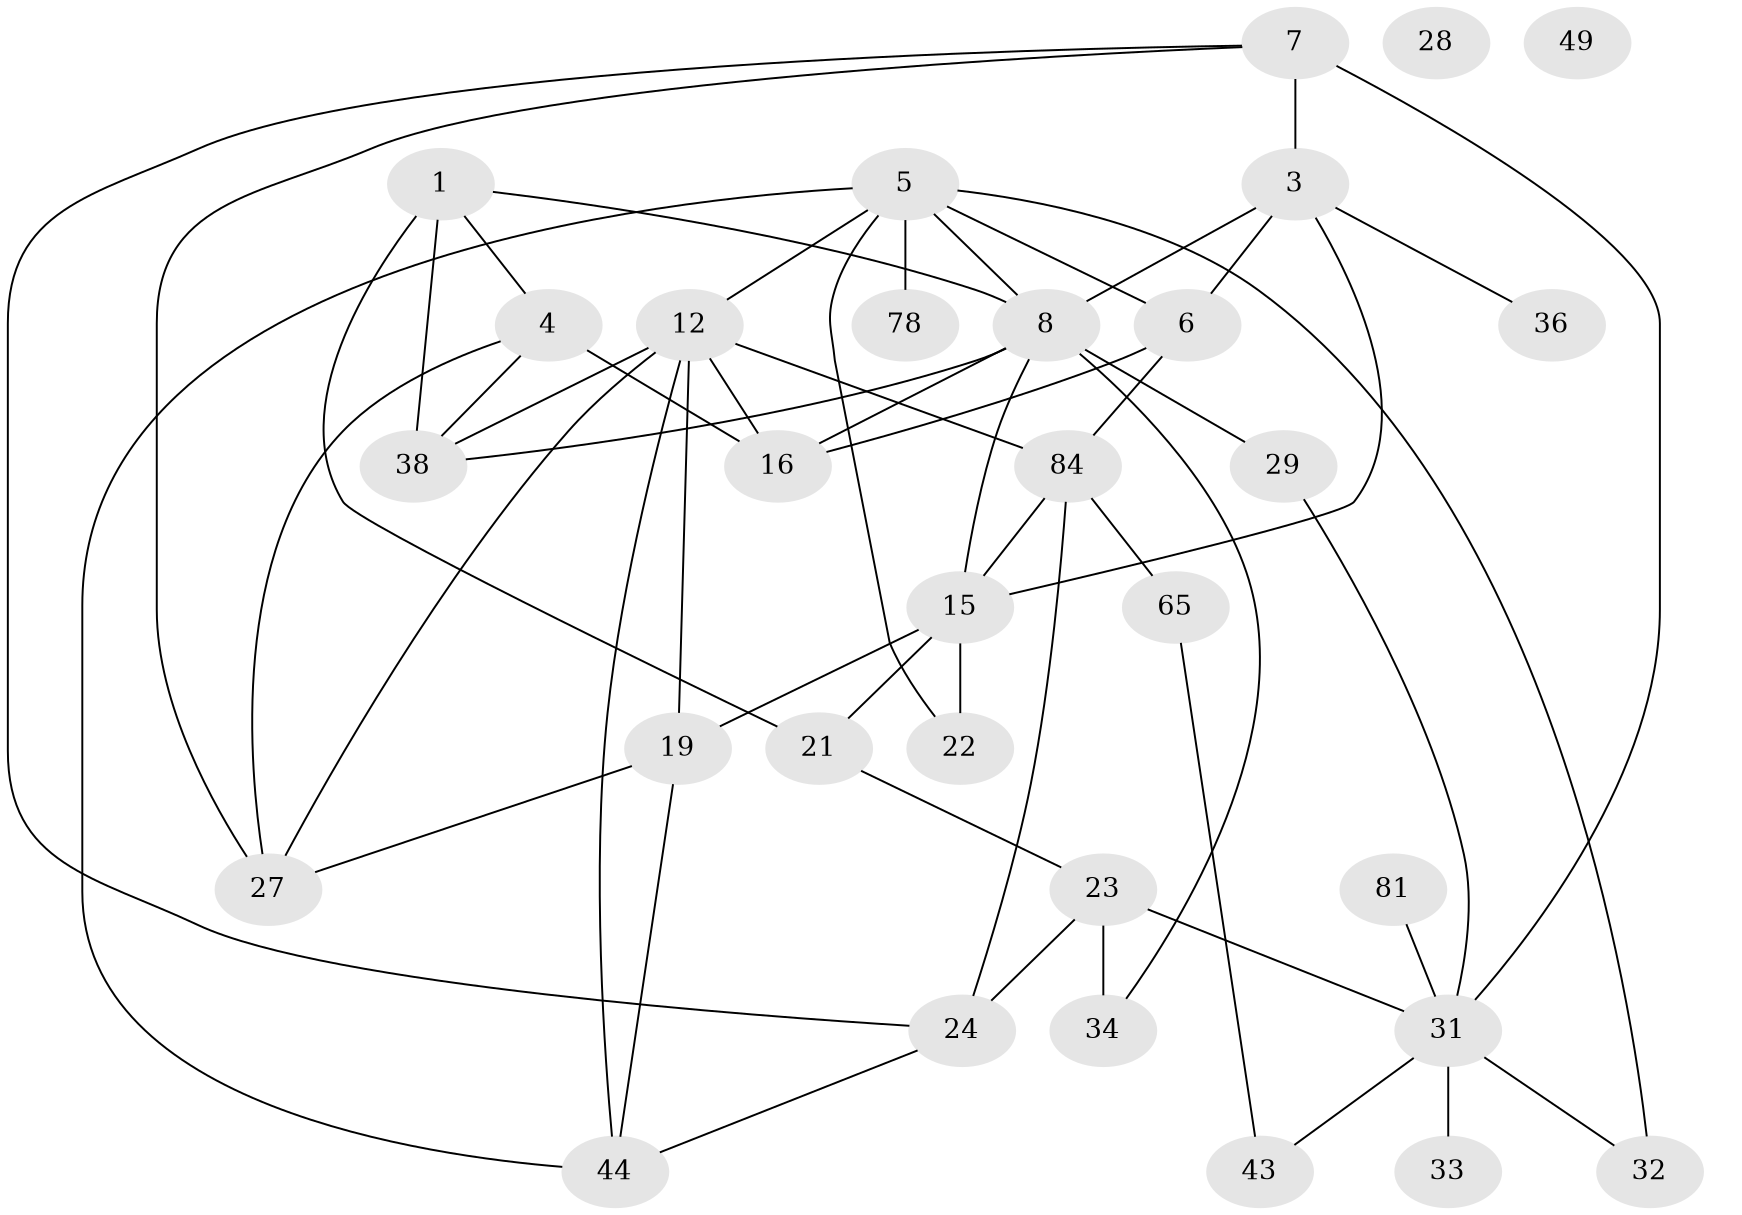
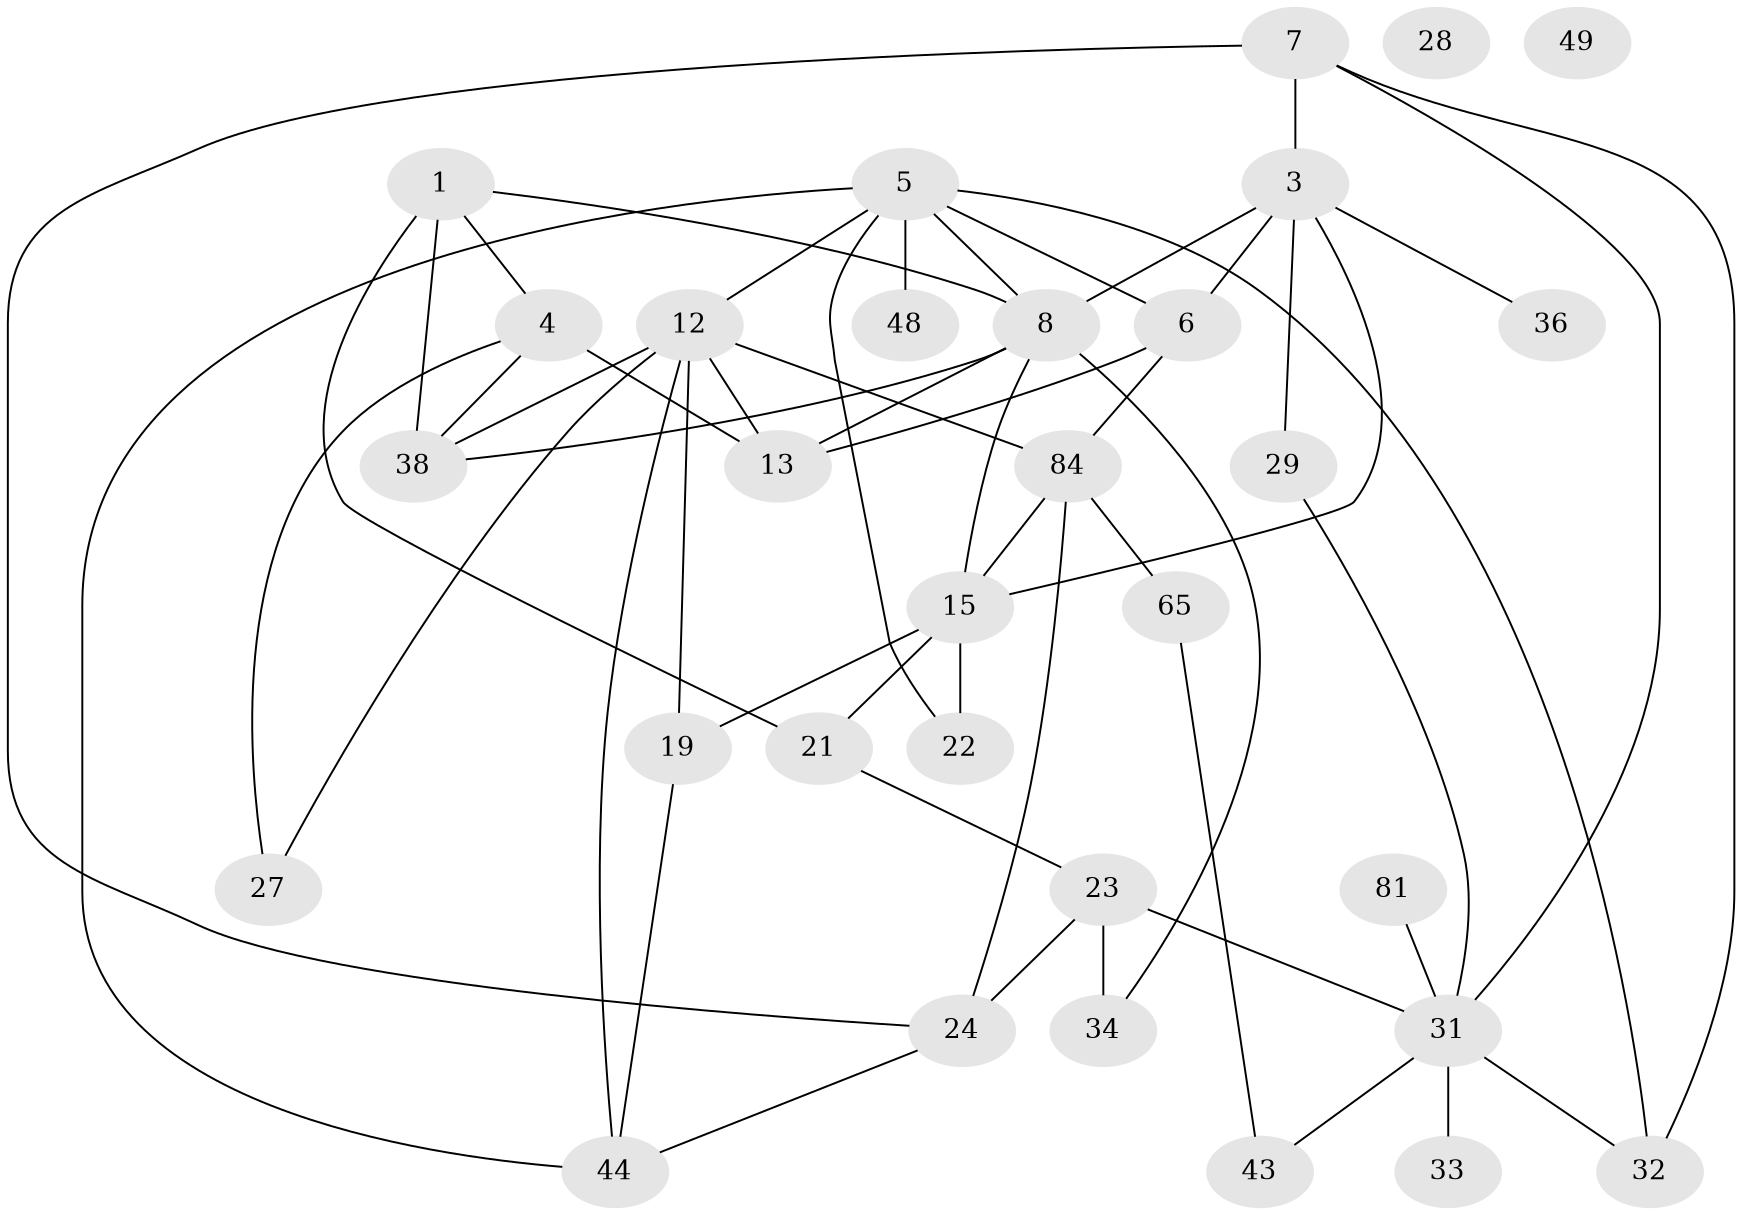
edge "7" -- "27": now "7" -- "32"
node "78": label "78" -> "48"
edge "8" -- "29": now "3" -- "29"
node "16": label "16" -> "13"
edge "19" -- "27": removed
